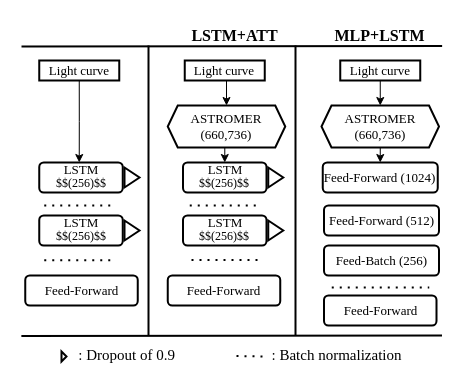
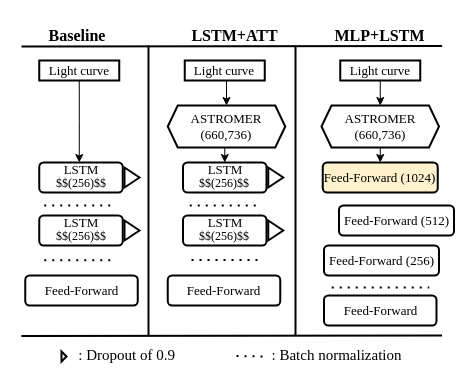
node "Baseline": added
node "Feed-Forward (1024)": fillcolor #ffffff -> #fff2cc
node "Feed-Forward (512)": moved (382, 221) -> (397, 221)
node "Feed-Batch (256)": label "Feed-Batch (256)" -> "Feed-Forward (256)"
